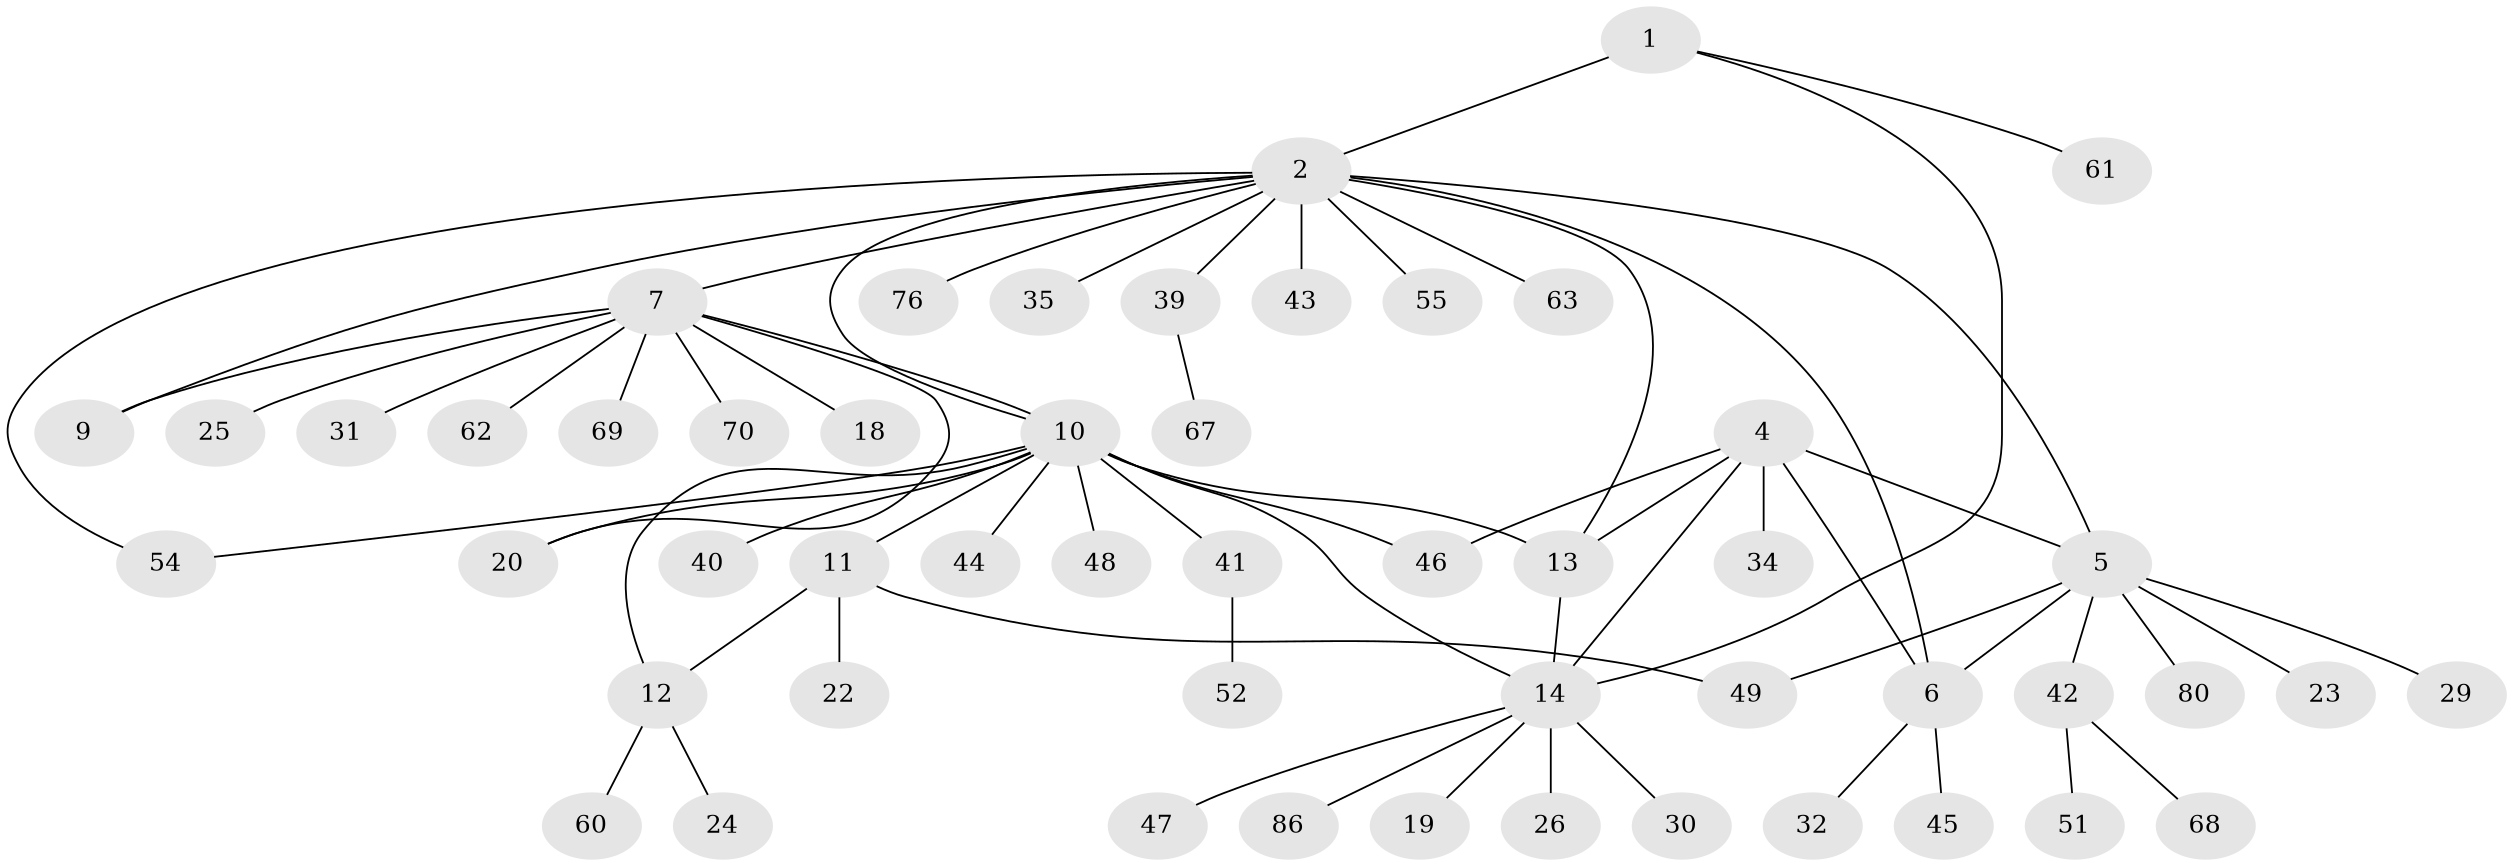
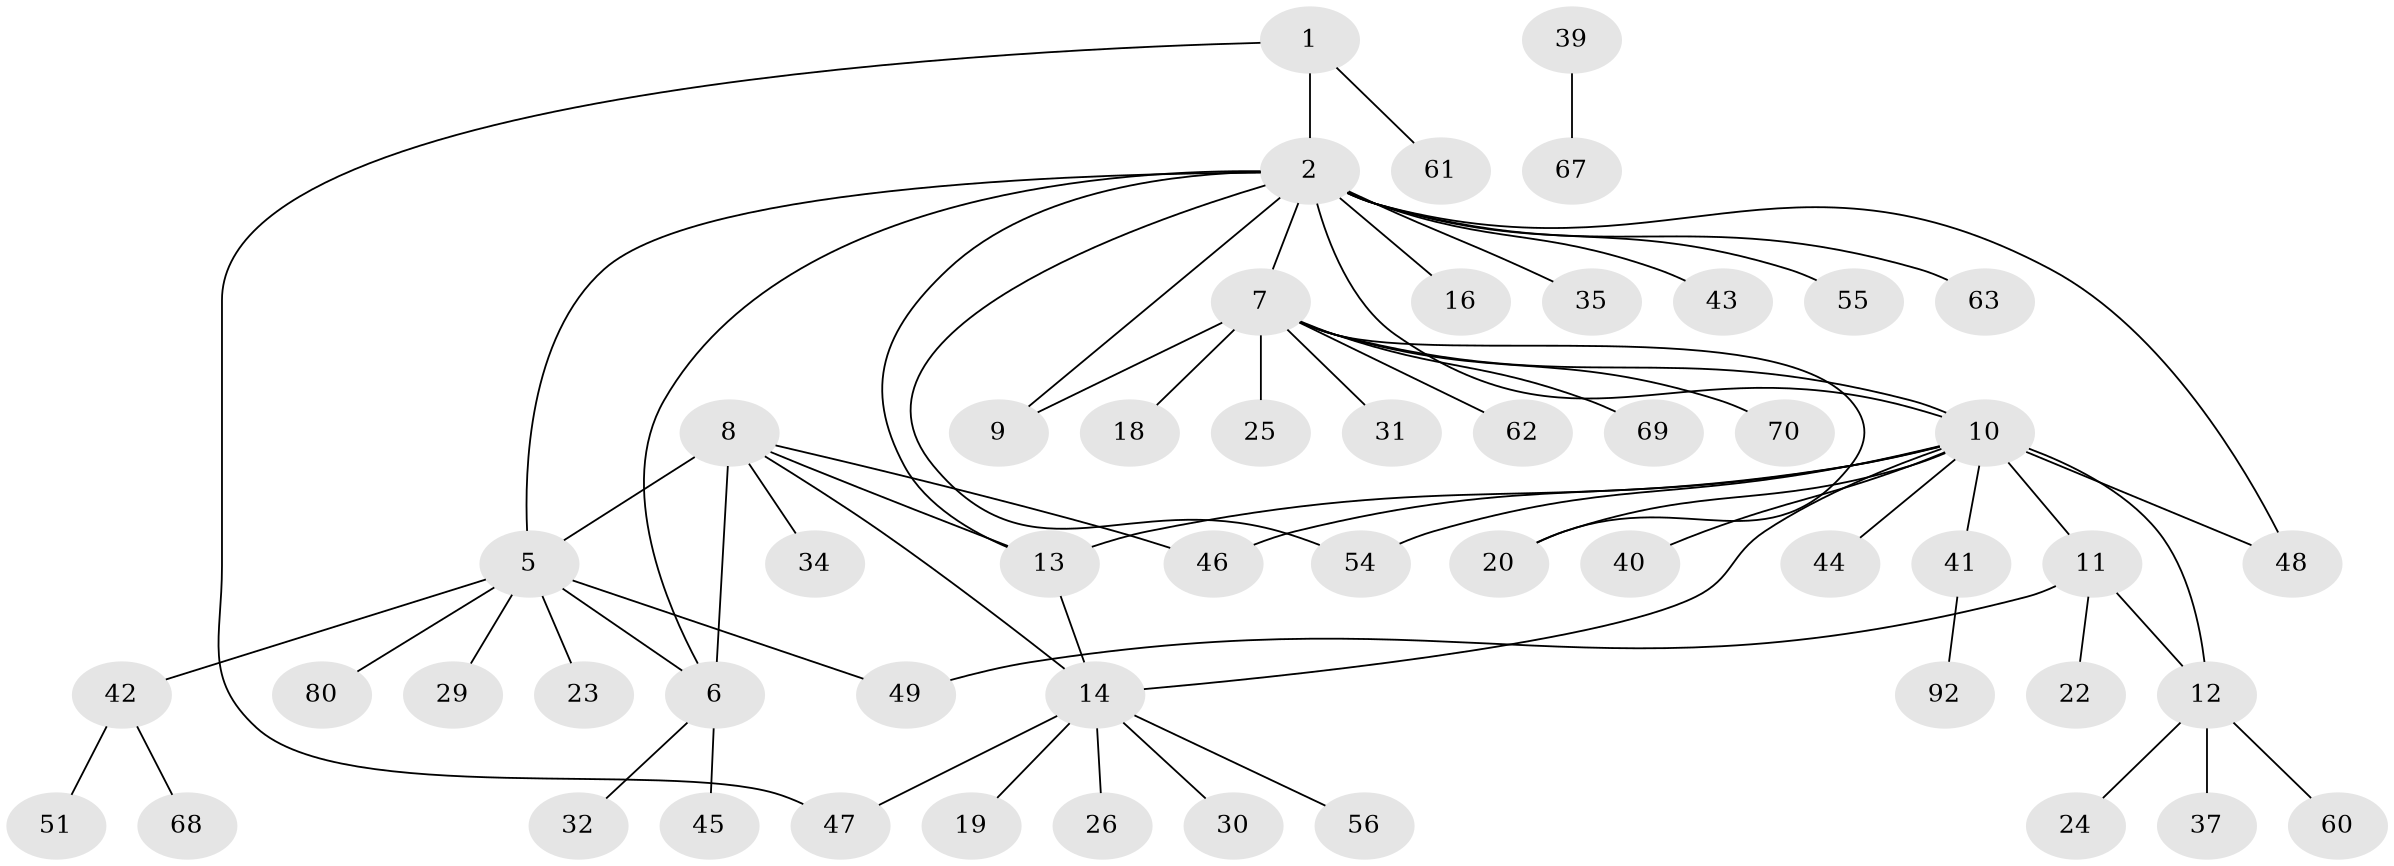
edge "2" -- "39": now "2" -- "48"
node "76": label "76" -> "16"
edge "1" -- "14": now "1" -- "47"
node "4": label "4" -> "8"
node "52": label "52" -> "92"
node "86": label "86" -> "56"
node "37": added
